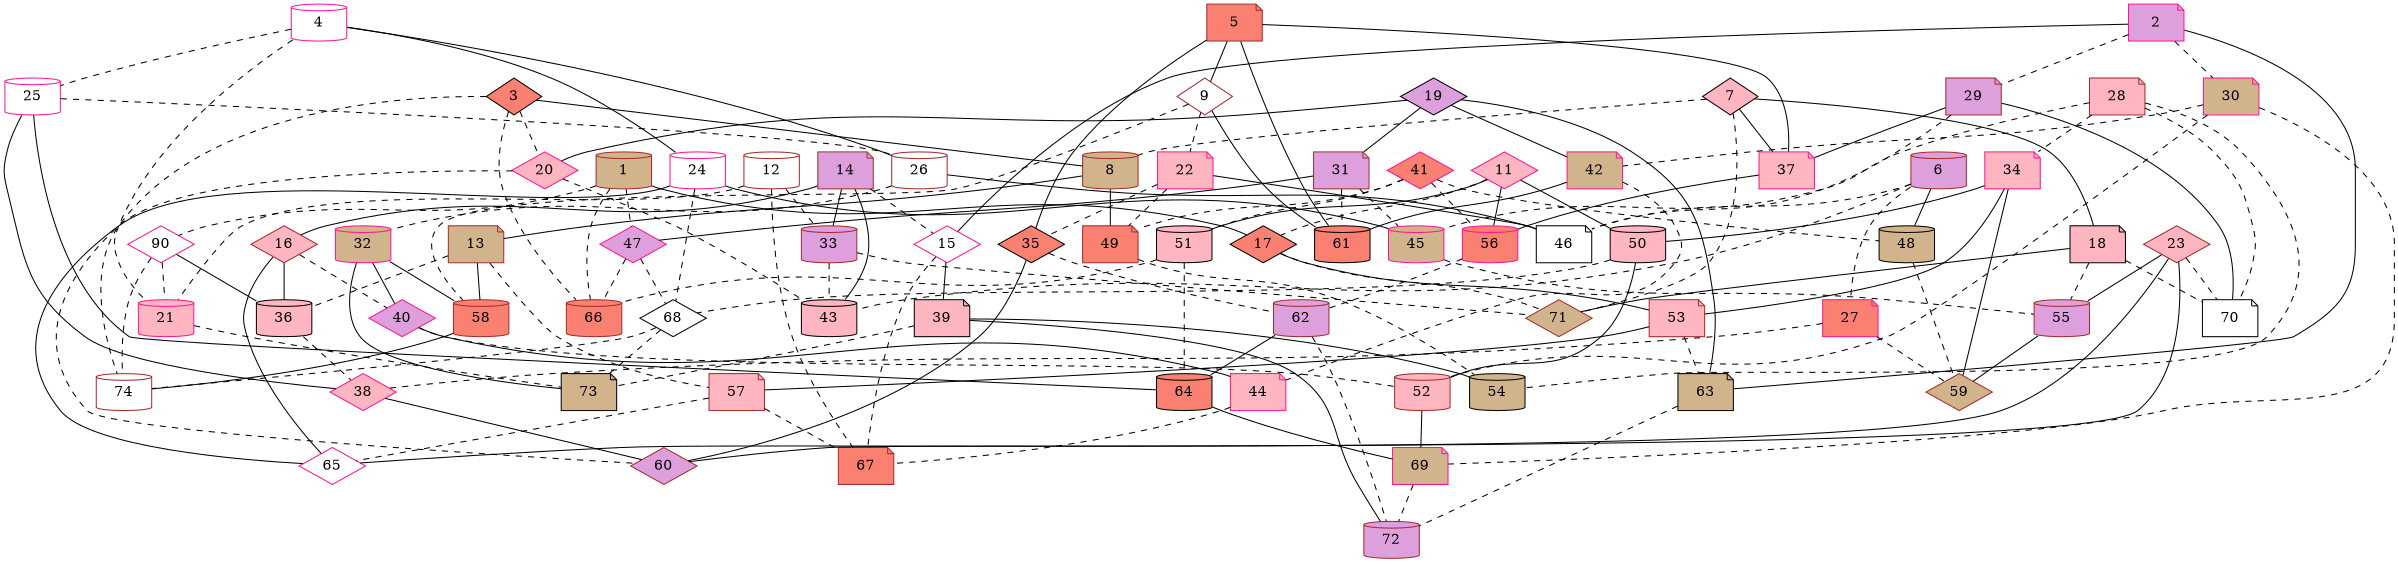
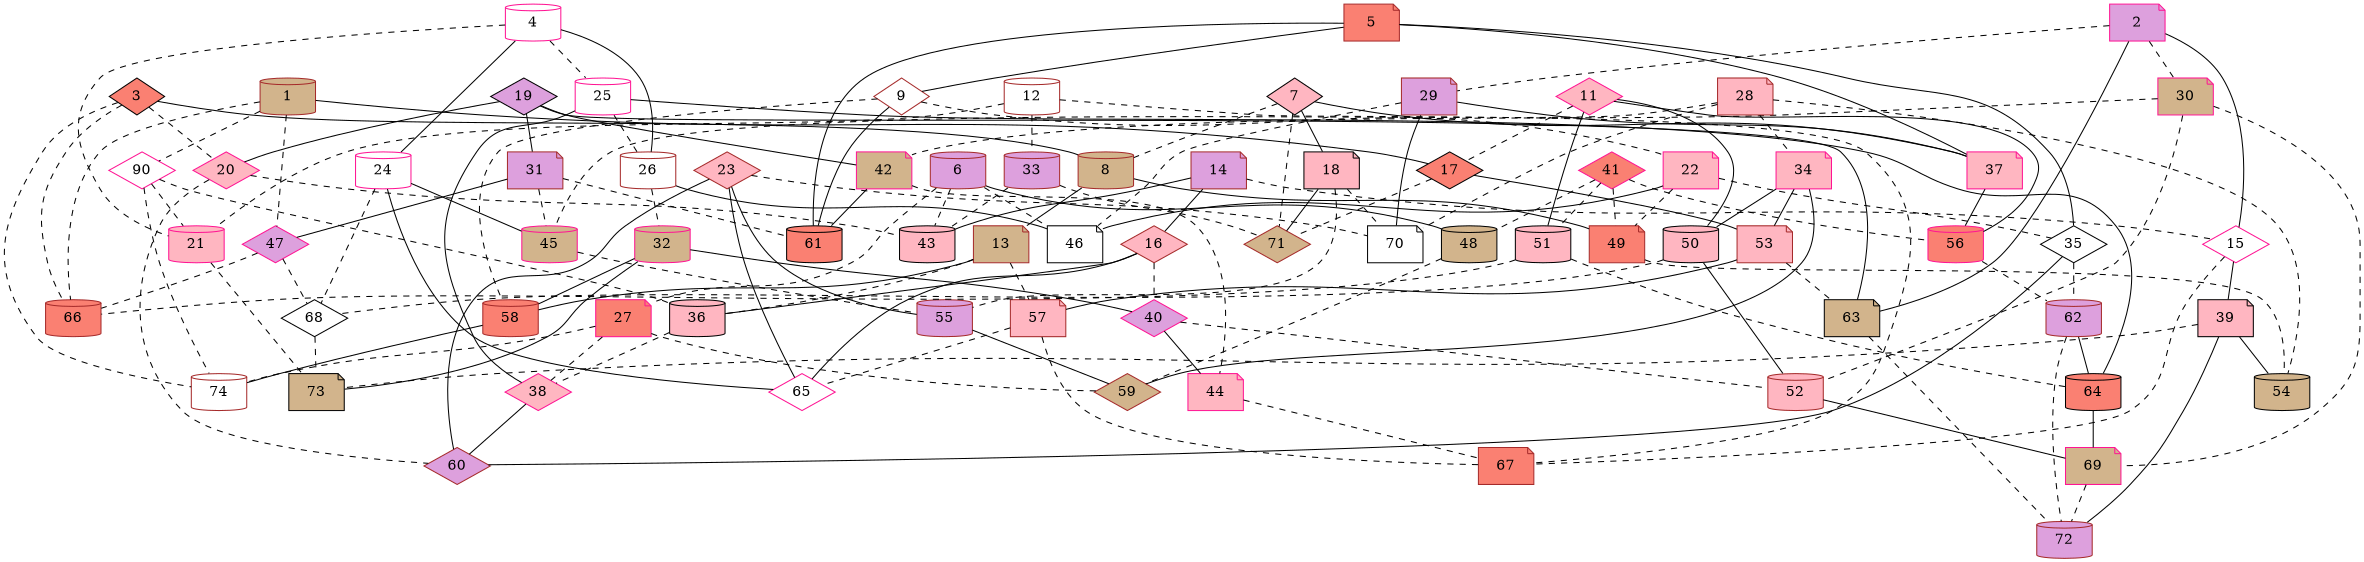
edge "14" -- "33": removed
node "35": fillcolor salmon -> white
edge "90" -- "36": style solid -> dashed
edge "68" -- "74": now "27" -- "74"
